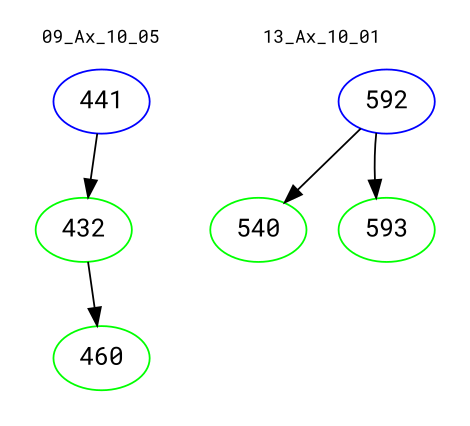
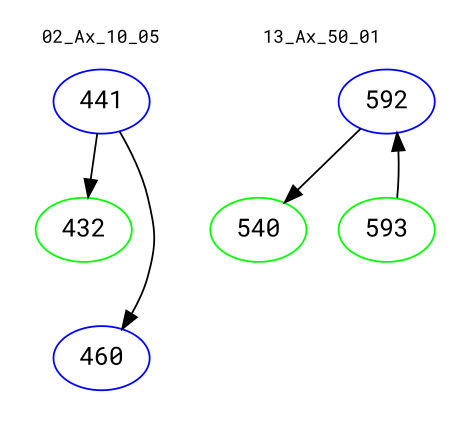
cluster "09_Ax_10_05": label "09_Ax_10_05" -> "02_Ax_10_05"
cluster "13_Ax_10_01": label "13_Ax_10_01" -> "13_Ax_50_01"
edge "592" -> "593": reversed
edge "432" -> "460": now "441" -> "460"
node "460": color green -> blue
